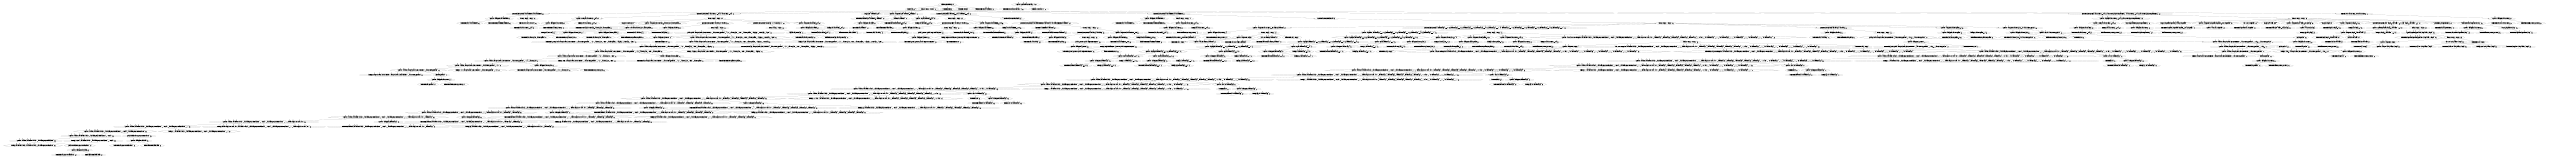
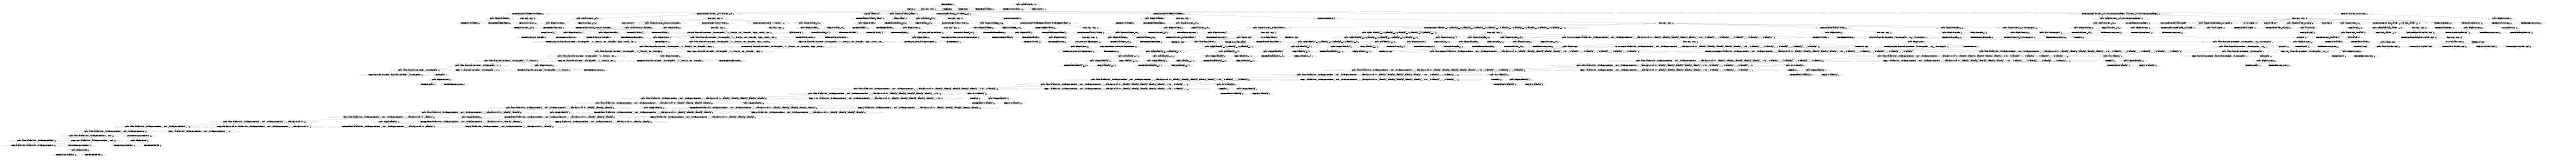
node "(IDENTIFIER,length,int length = 0)": removed
